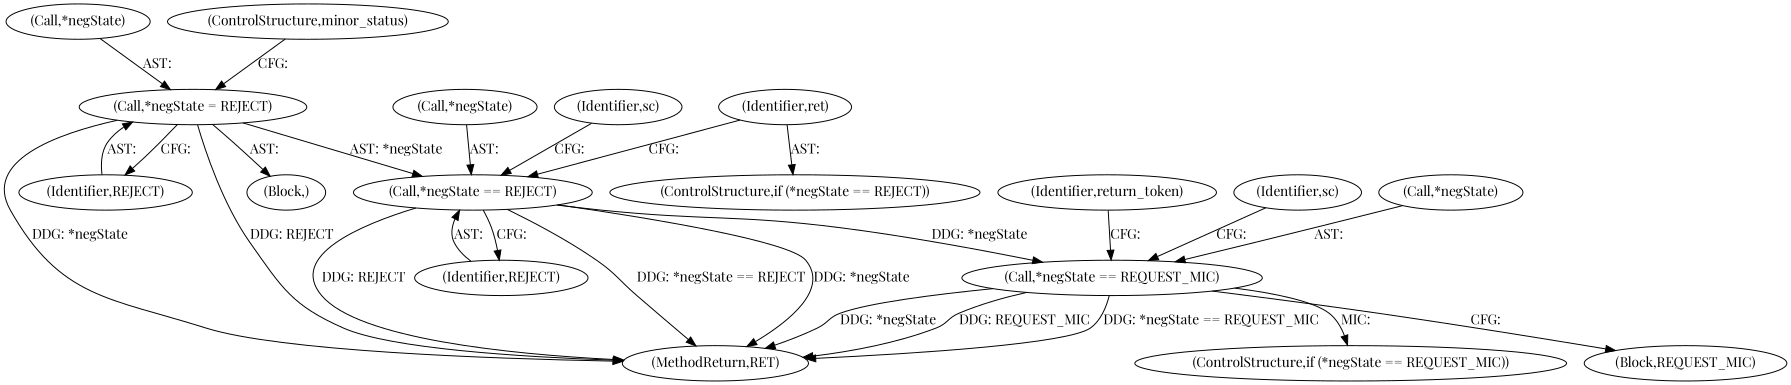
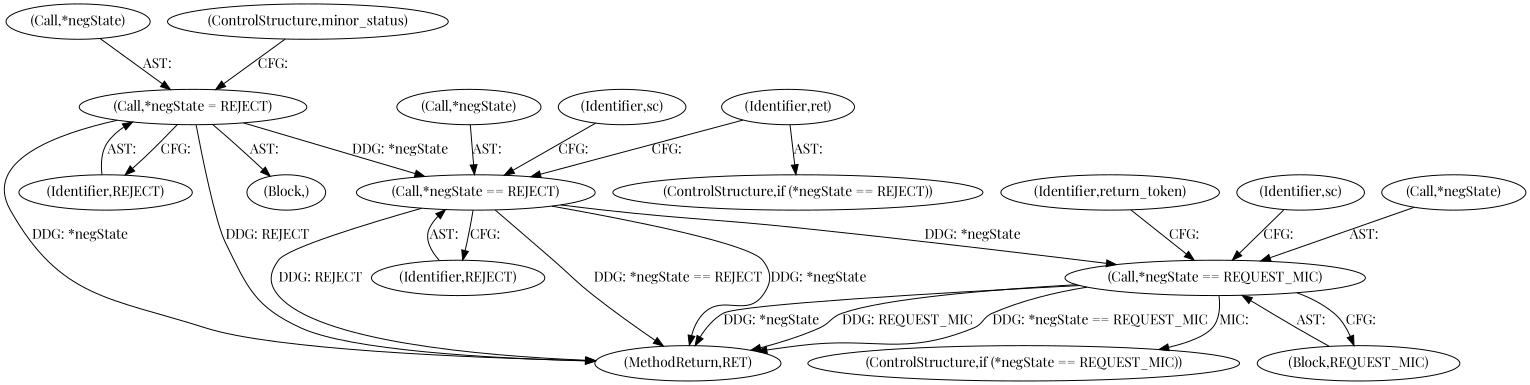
edge "(Call,*negState = REJECT)" -> "(Call,*negState == REJECT)": label "AST: *negState" -> "DDG: *negState"
edge "(Block,REQUEST_MIC)" -> "(Call,*negState == REQUEST_MIC)": added, label "AST:"
